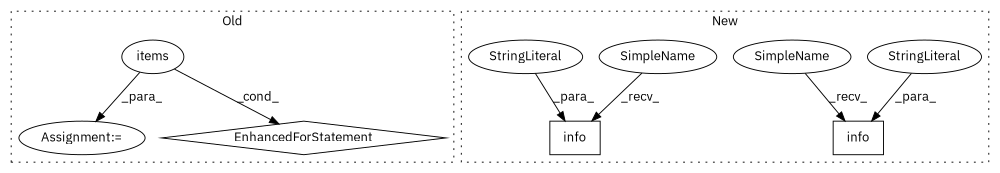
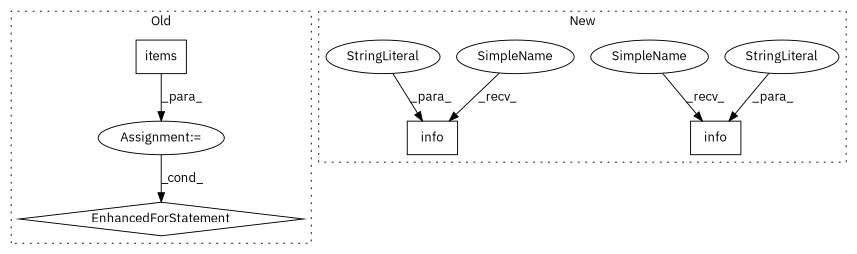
node "items": shape ellipse -> box
edge "items" -> "EnhancedForStatement": now "Assignment:=" -> "EnhancedForStatement"
